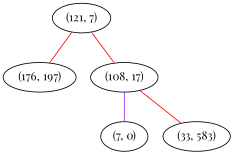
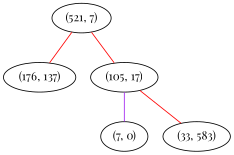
node "(121, 7)": label "(121, 7)" -> "(521, 7)"
node "(176, 197)": label "(176, 197)" -> "(176, 137)"
node "(108, 17)": label "(108, 17)" -> "(105, 17)"
